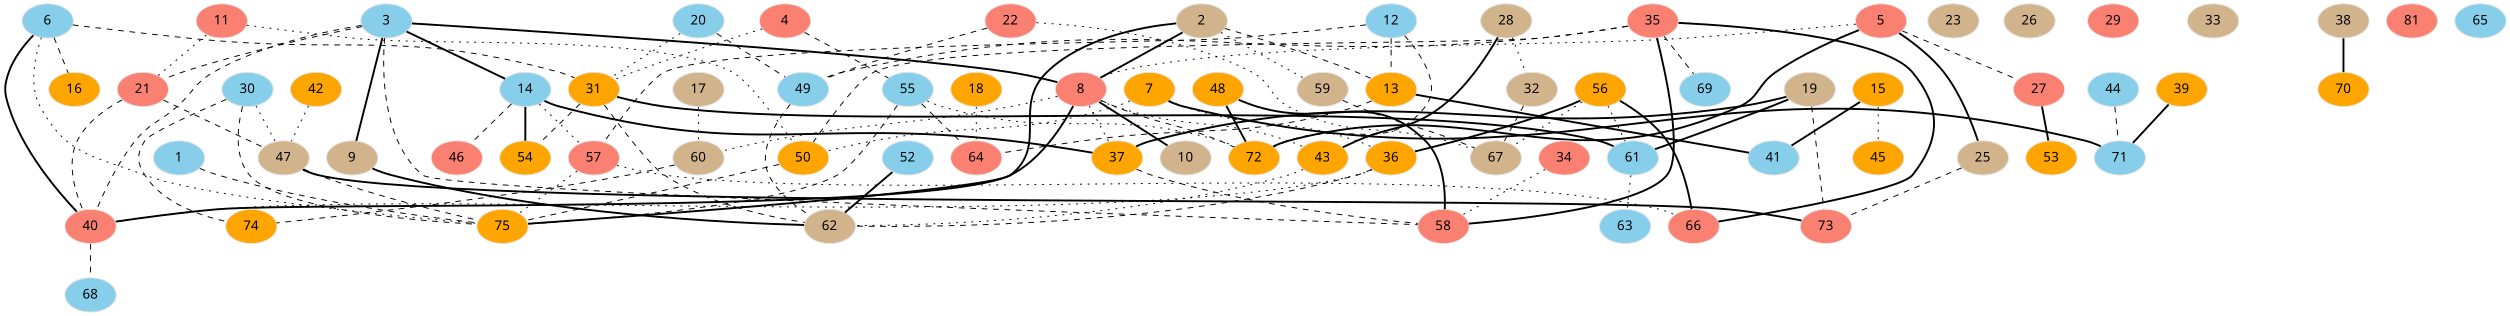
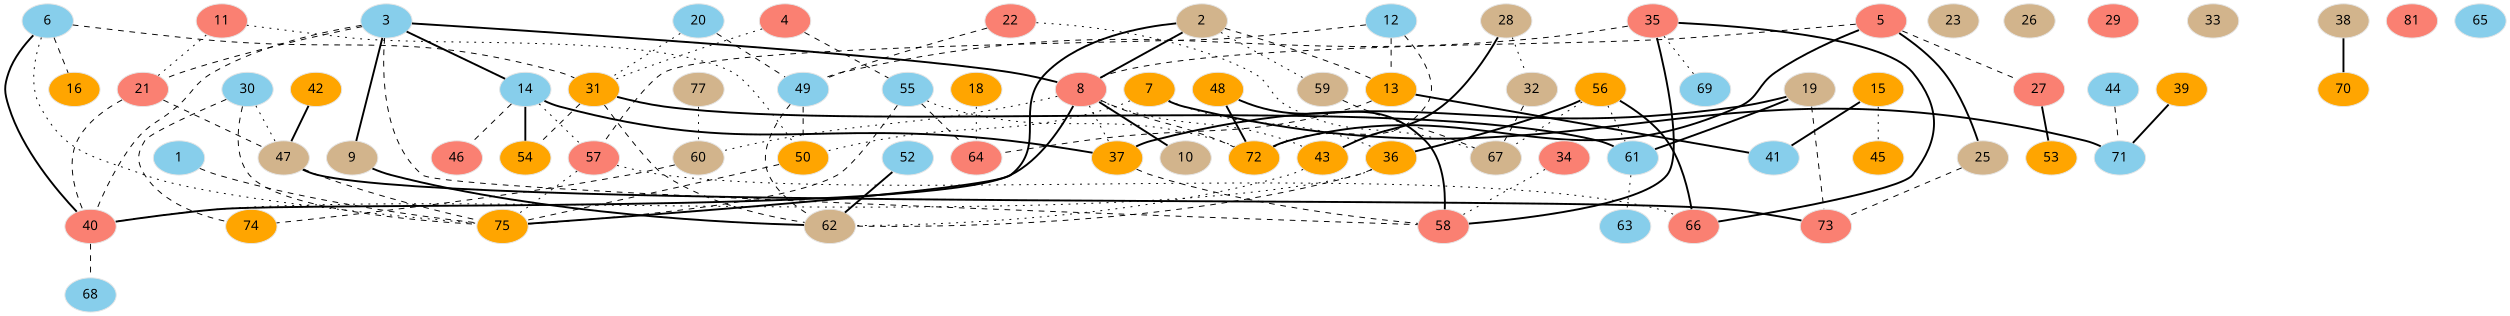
edge "5" -- "8": style dotted -> dashed
edge "35" -- "50": now "49" -- "50"
edge "35" -- "69": style dashed -> dotted
node "17": label "17" -> "77"
edge "42" -- "47": style dotted -> bold
